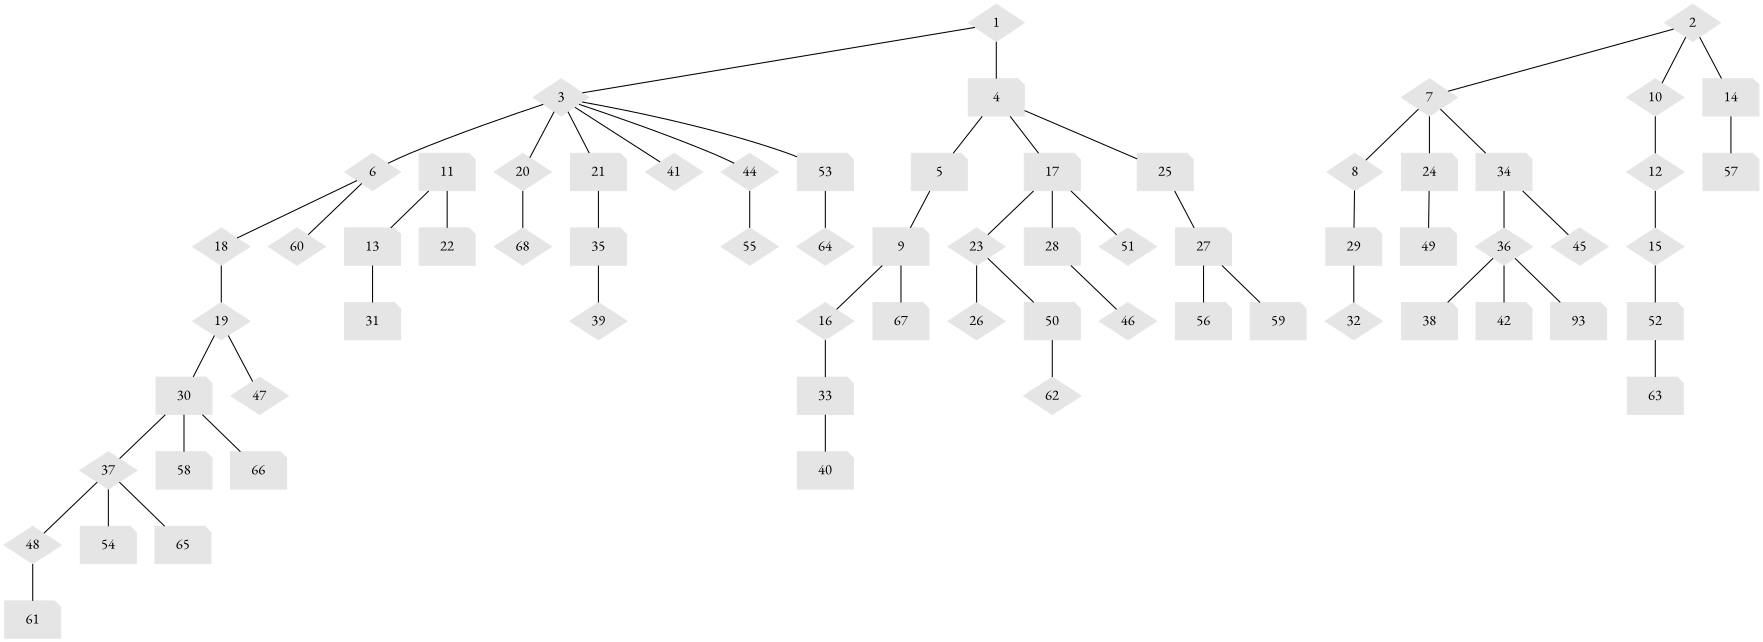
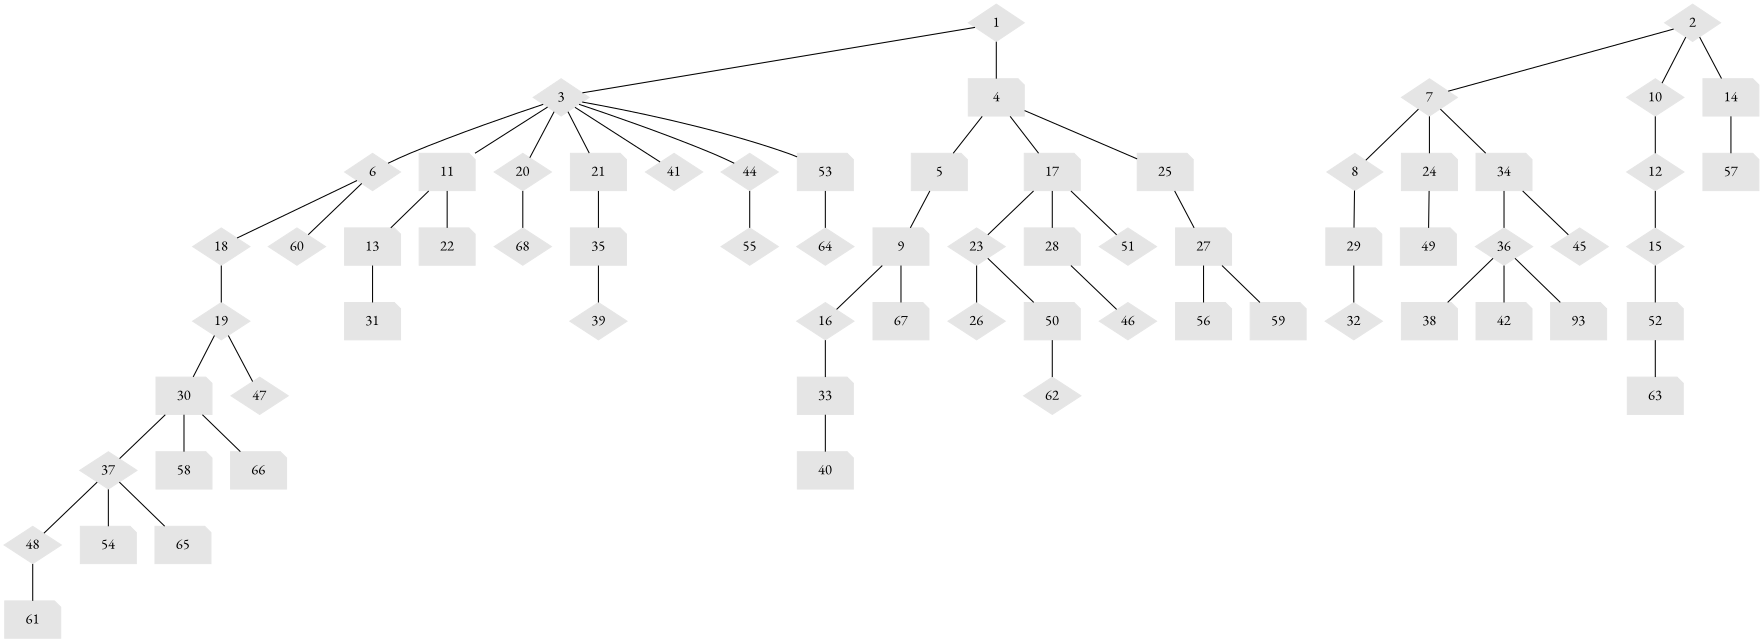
edge "3" -- "11": added
